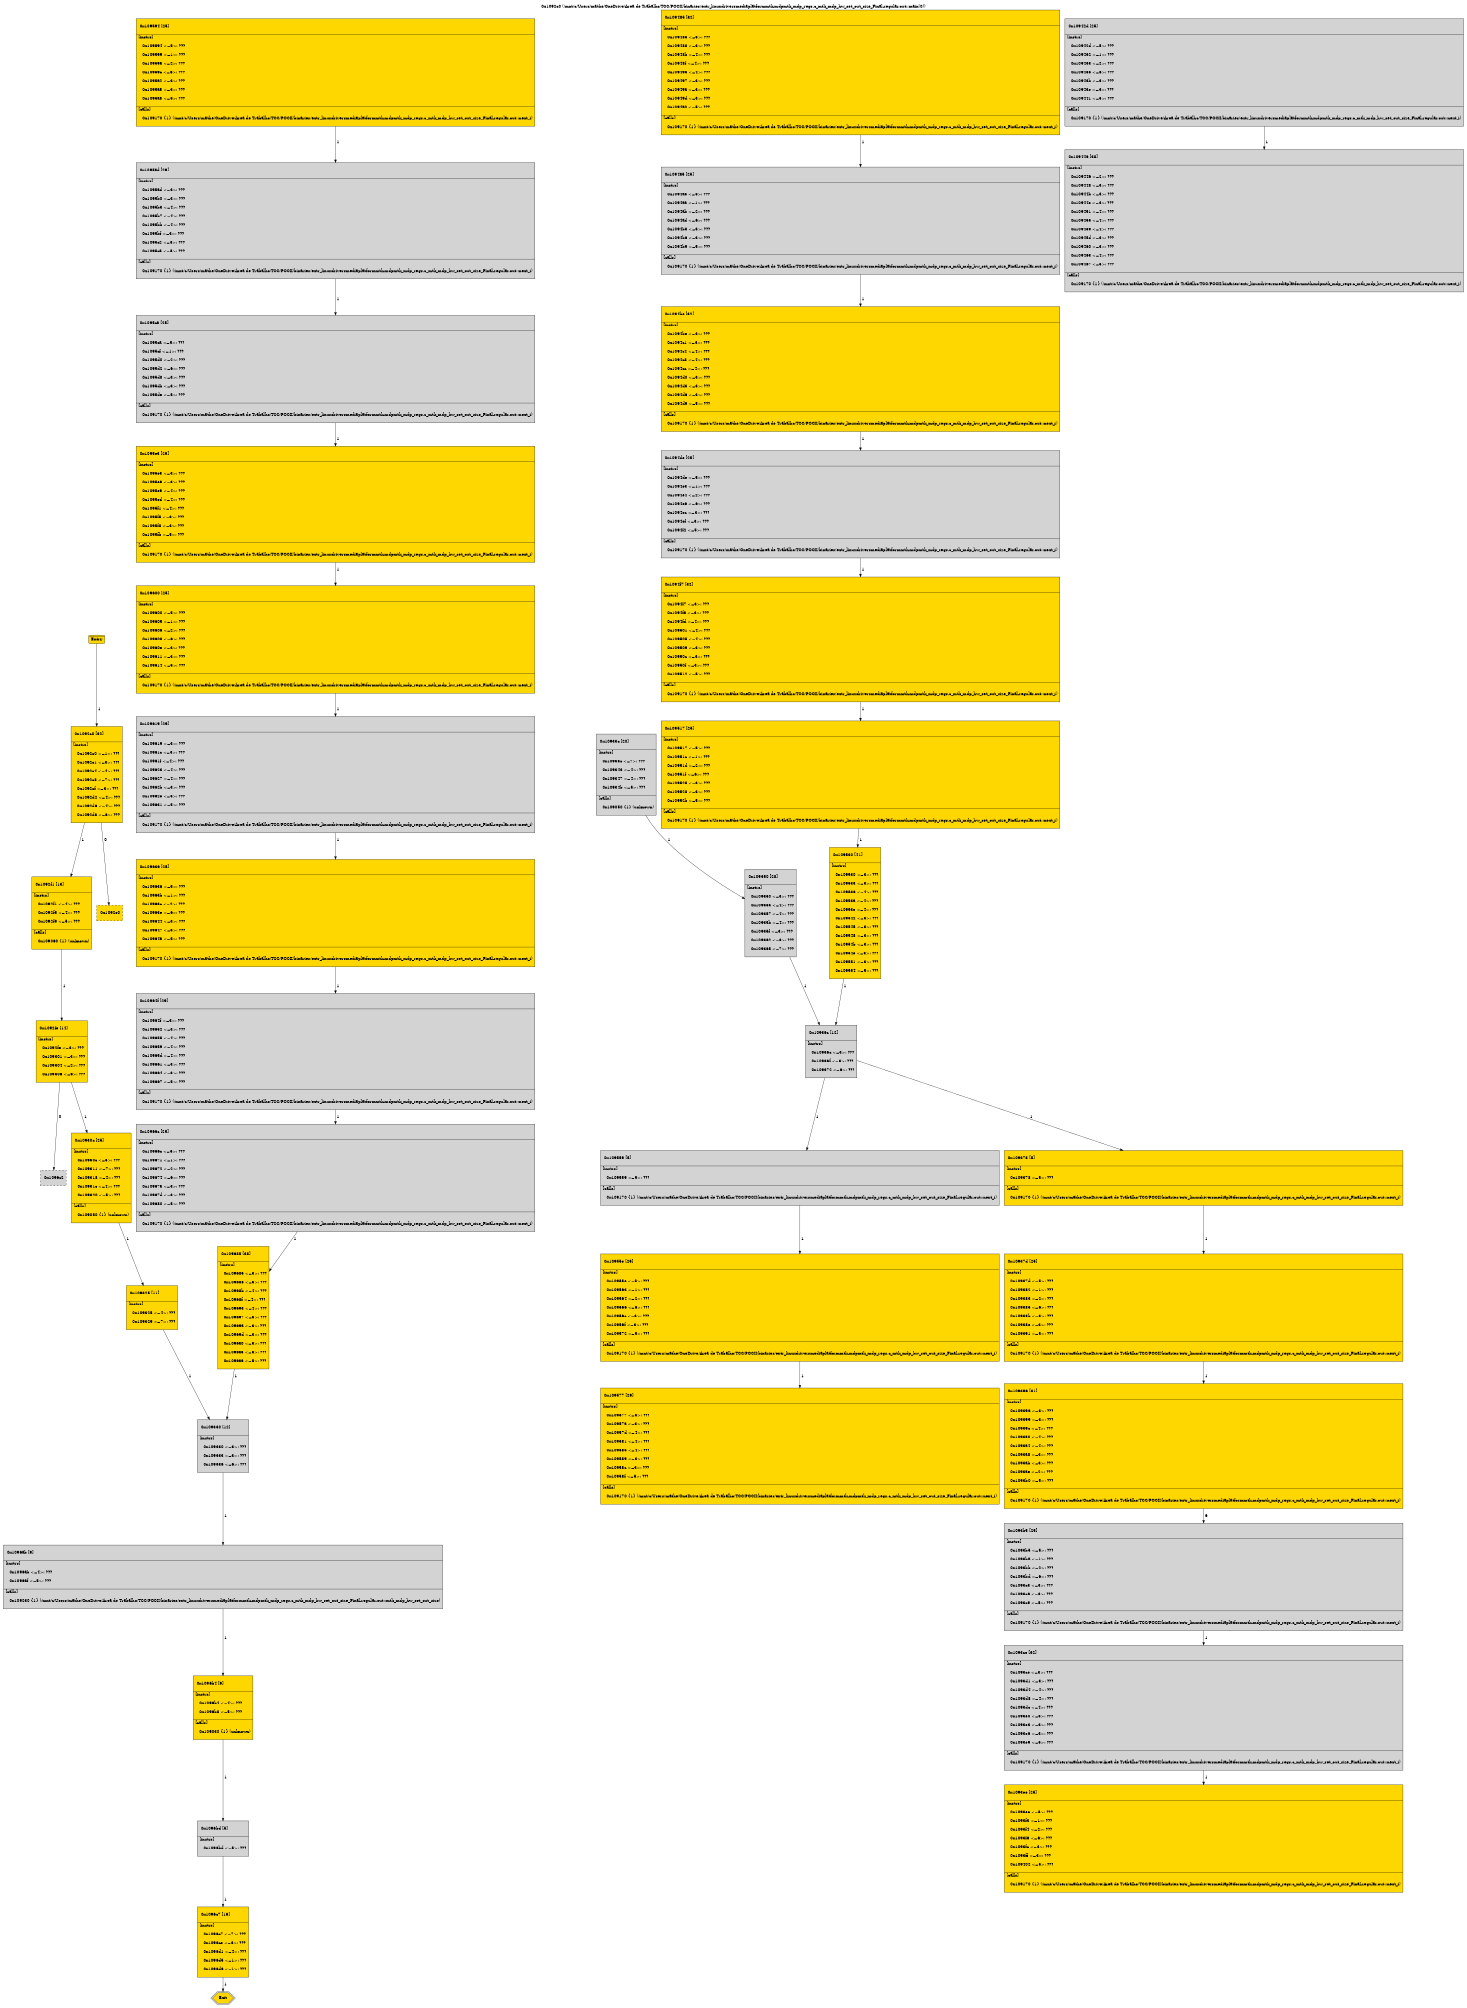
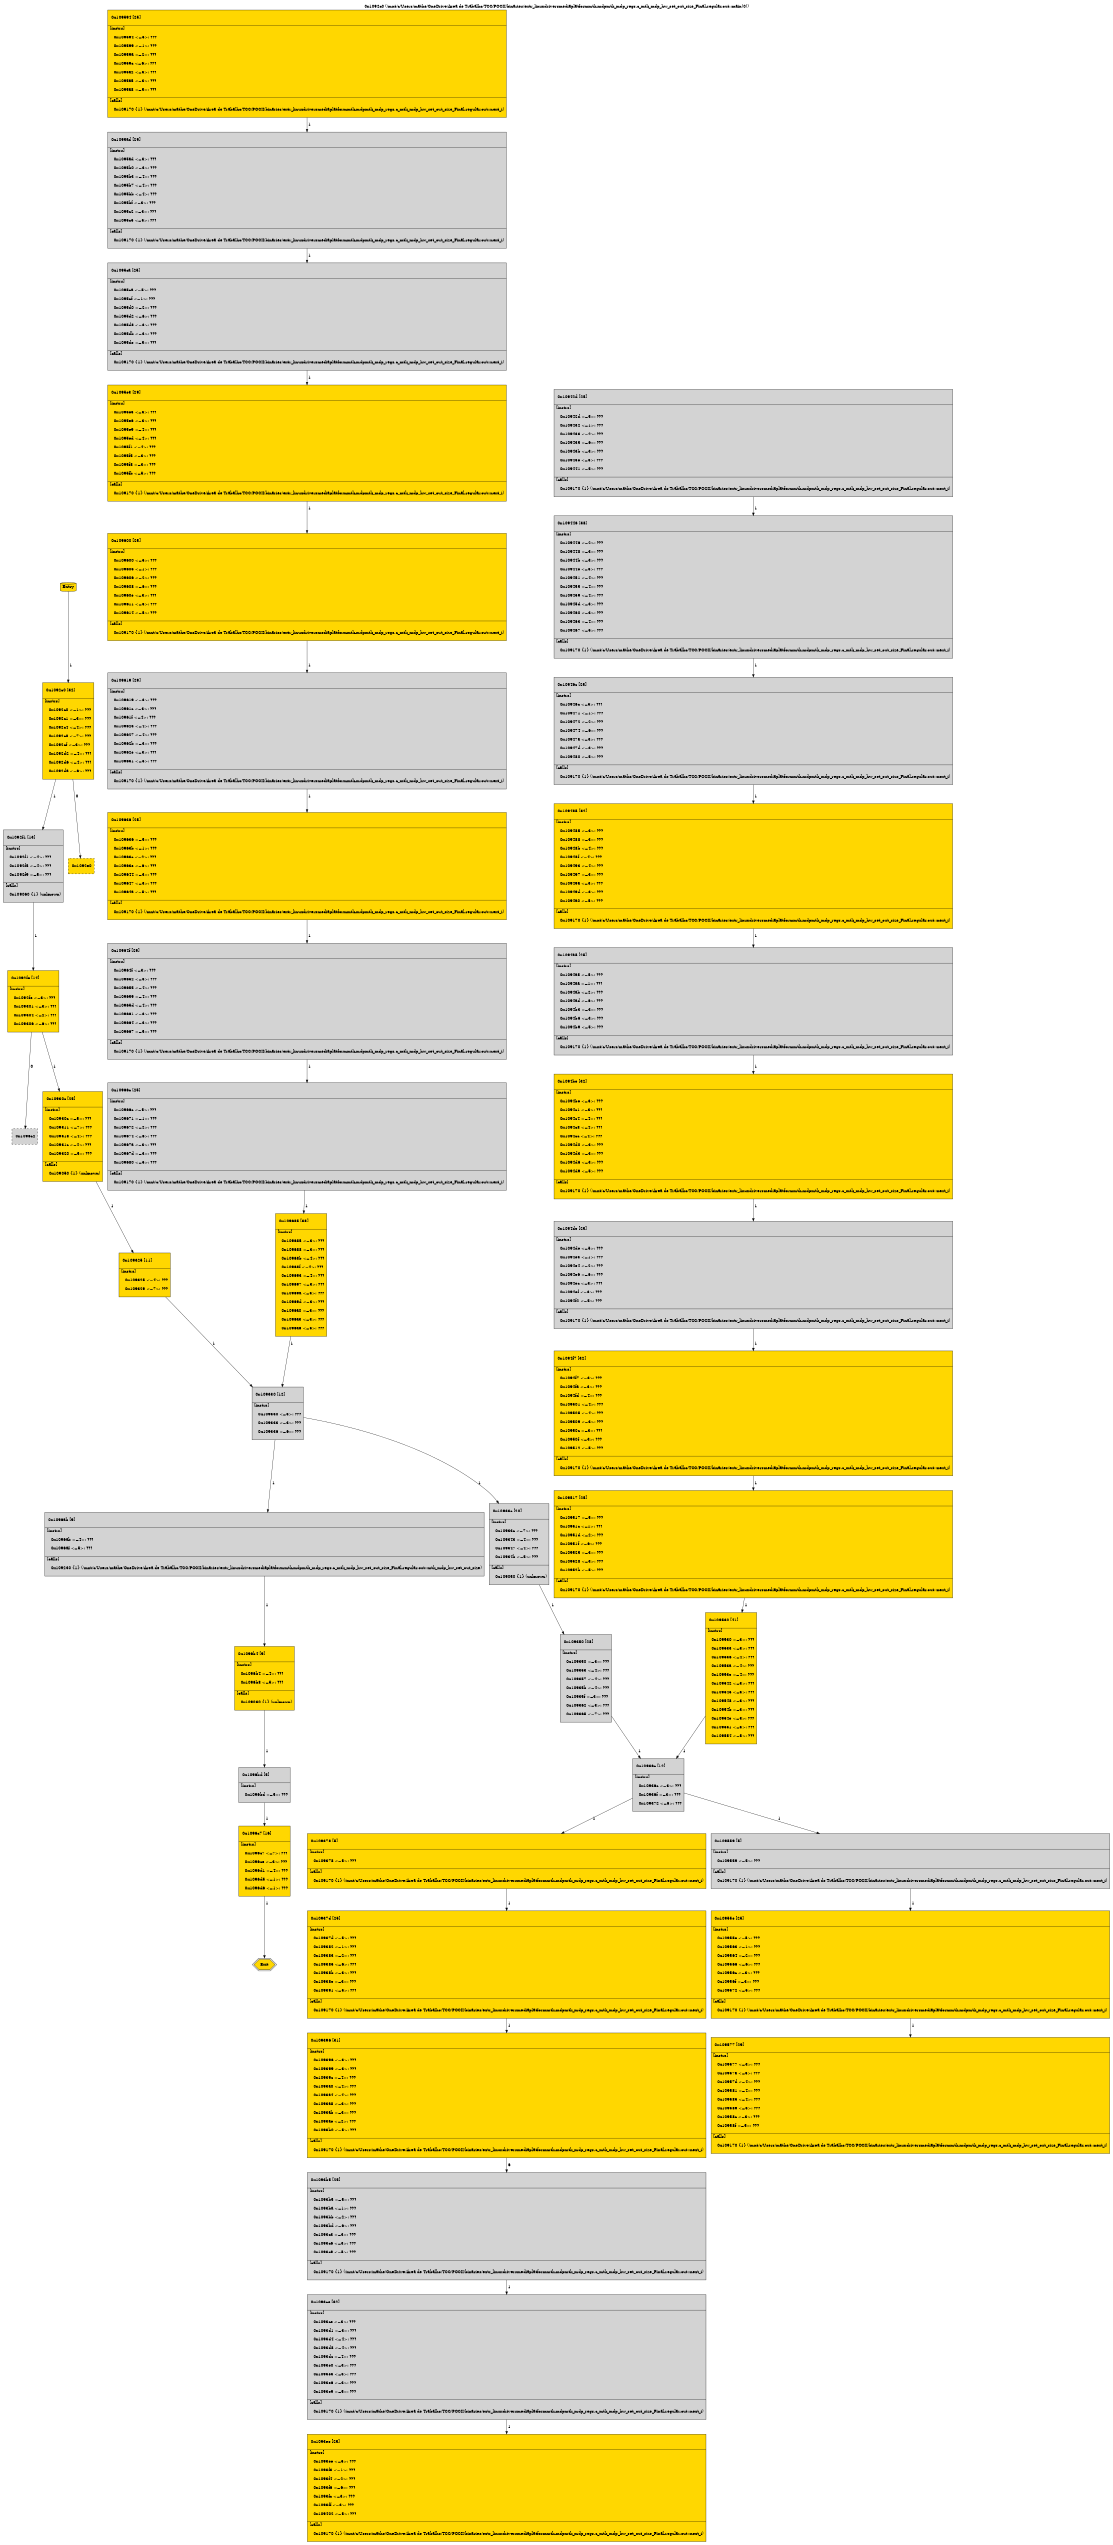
node "0x10946c [25]": added
node "0x1092f1 [13]": fillcolor gold -> lightgrey
edge "0x109330 [12]" -> "0x10933c [20]": added, label "1"
